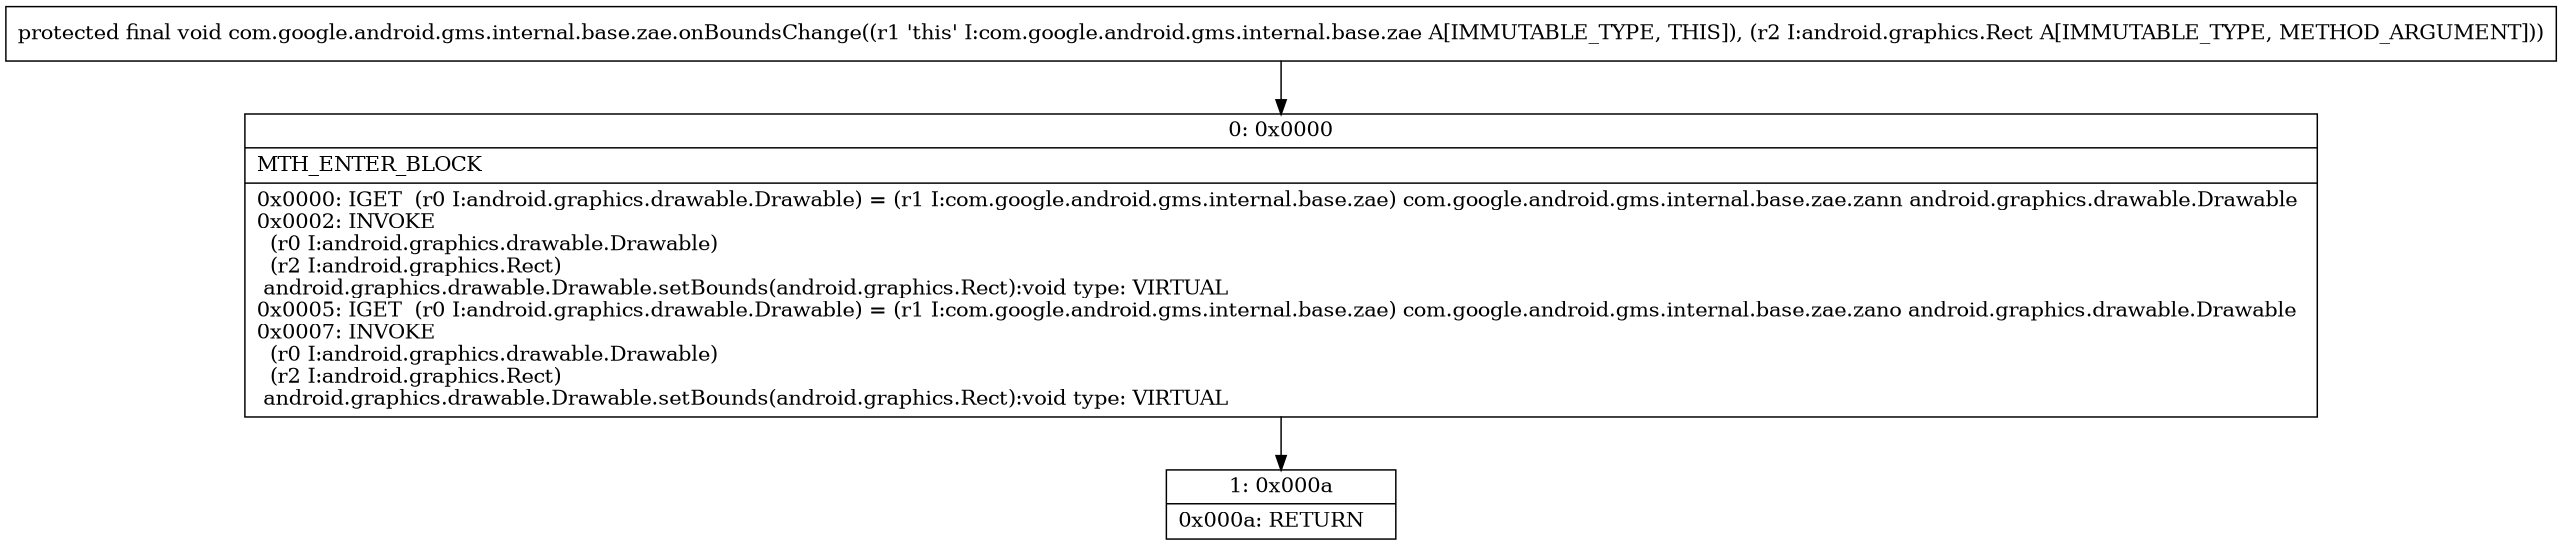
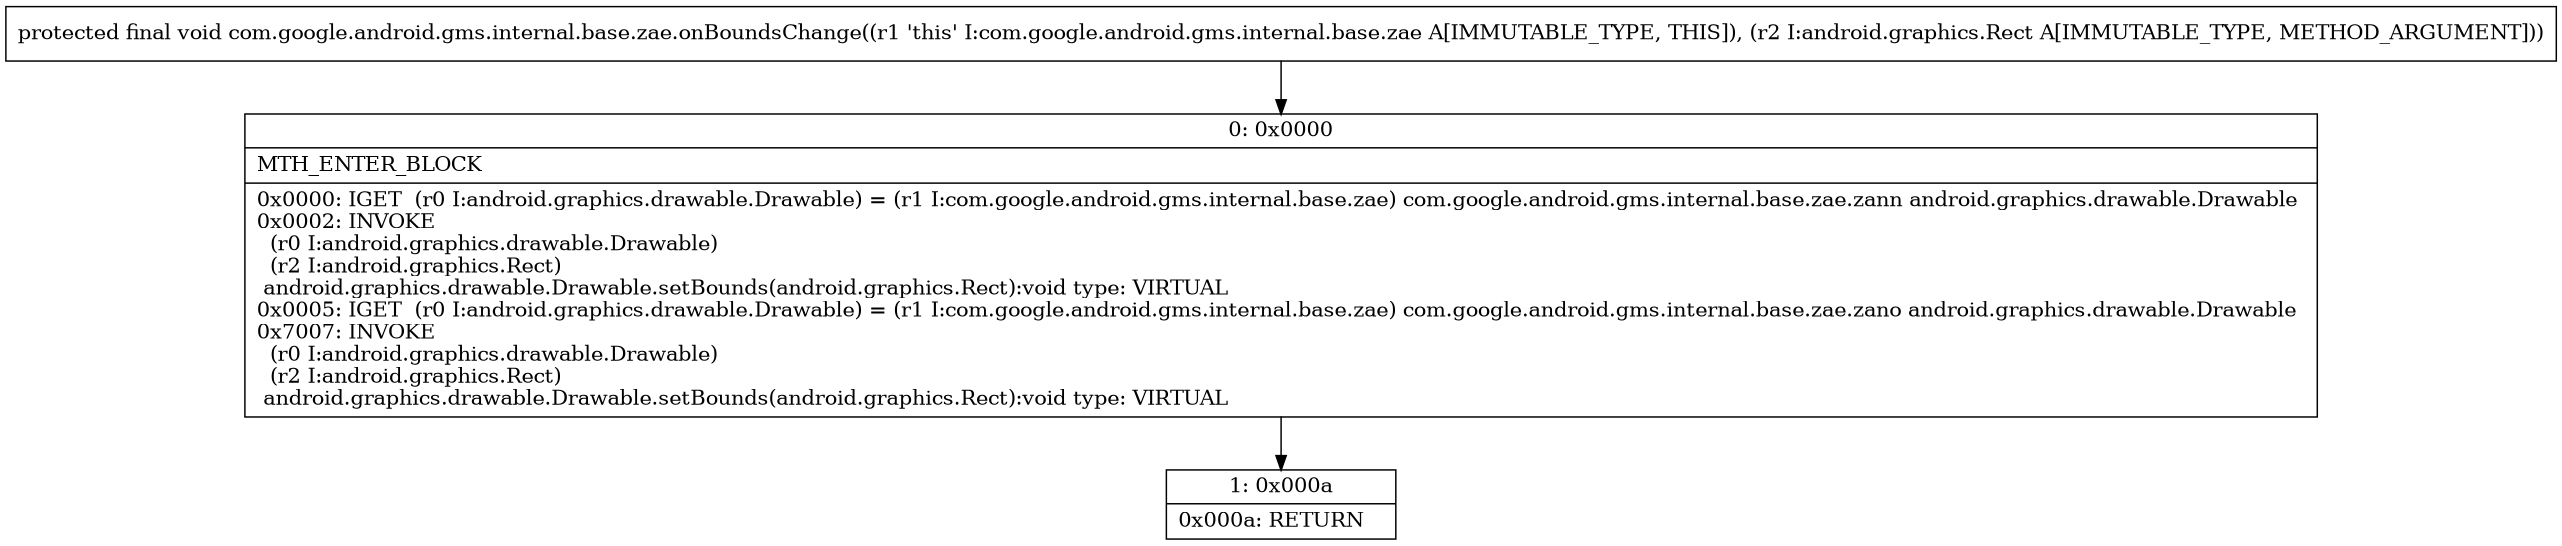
node "0: 0x0000": text "0x0007: INVOKE" -> "0x7007: INVOKE"
